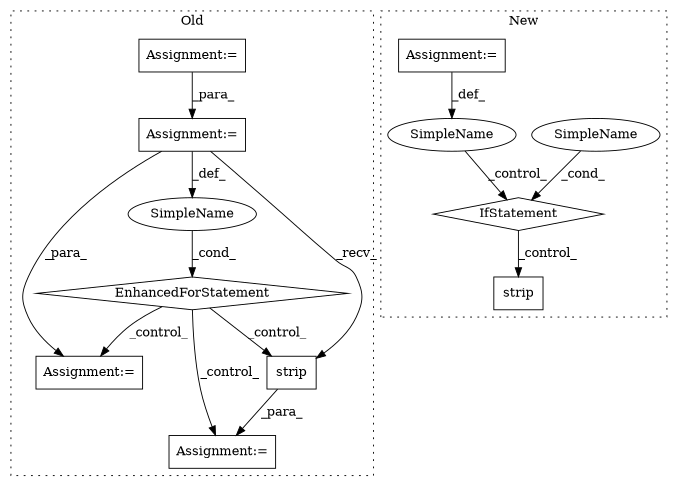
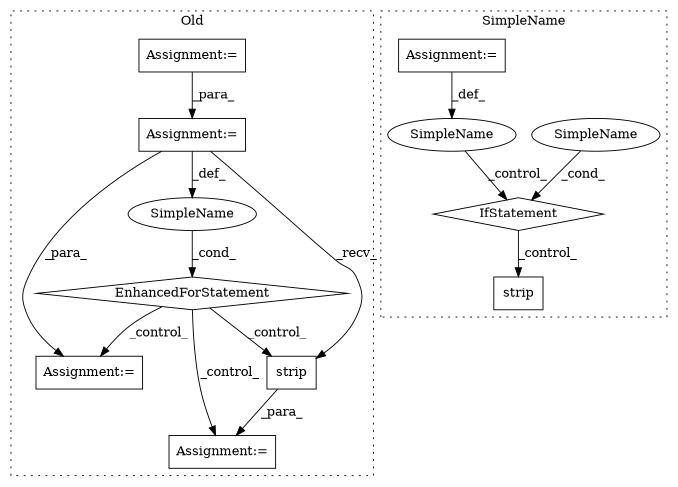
cluster "New": label "New" -> "SimpleName"
